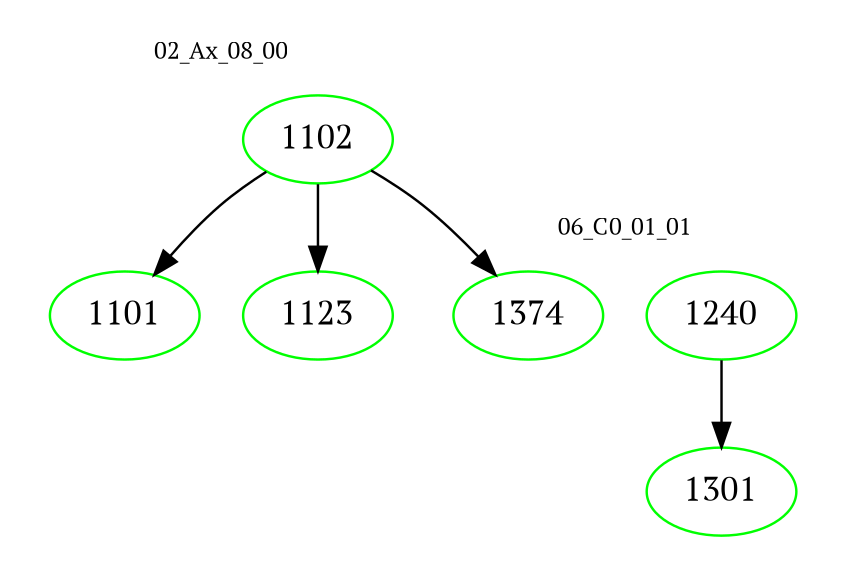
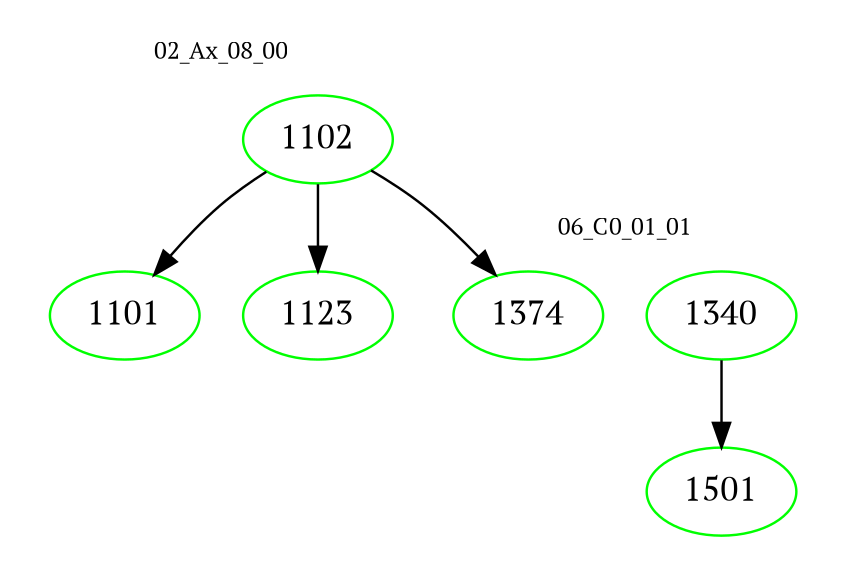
node "1240": label "1240" -> "1340"
node "1301": label "1301" -> "1501"
